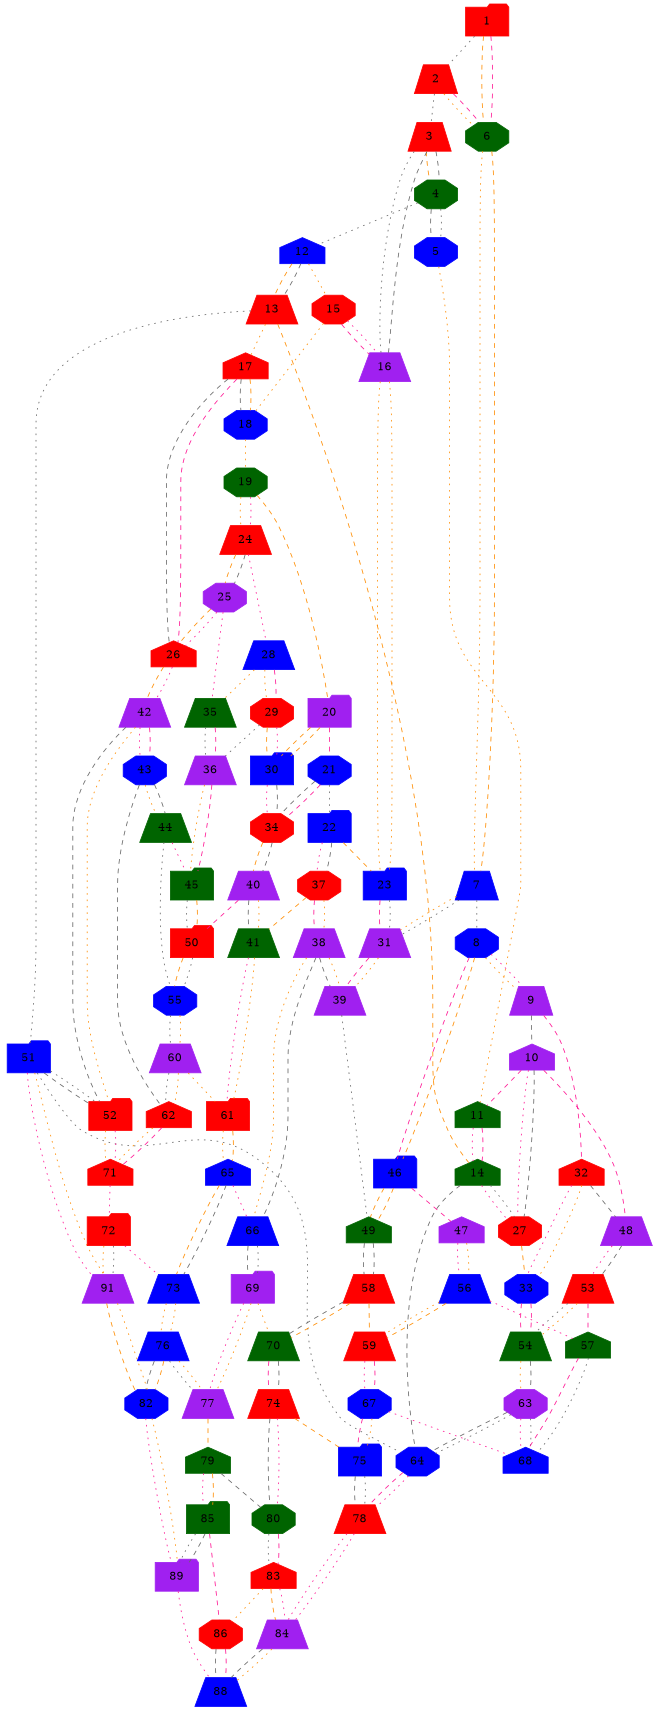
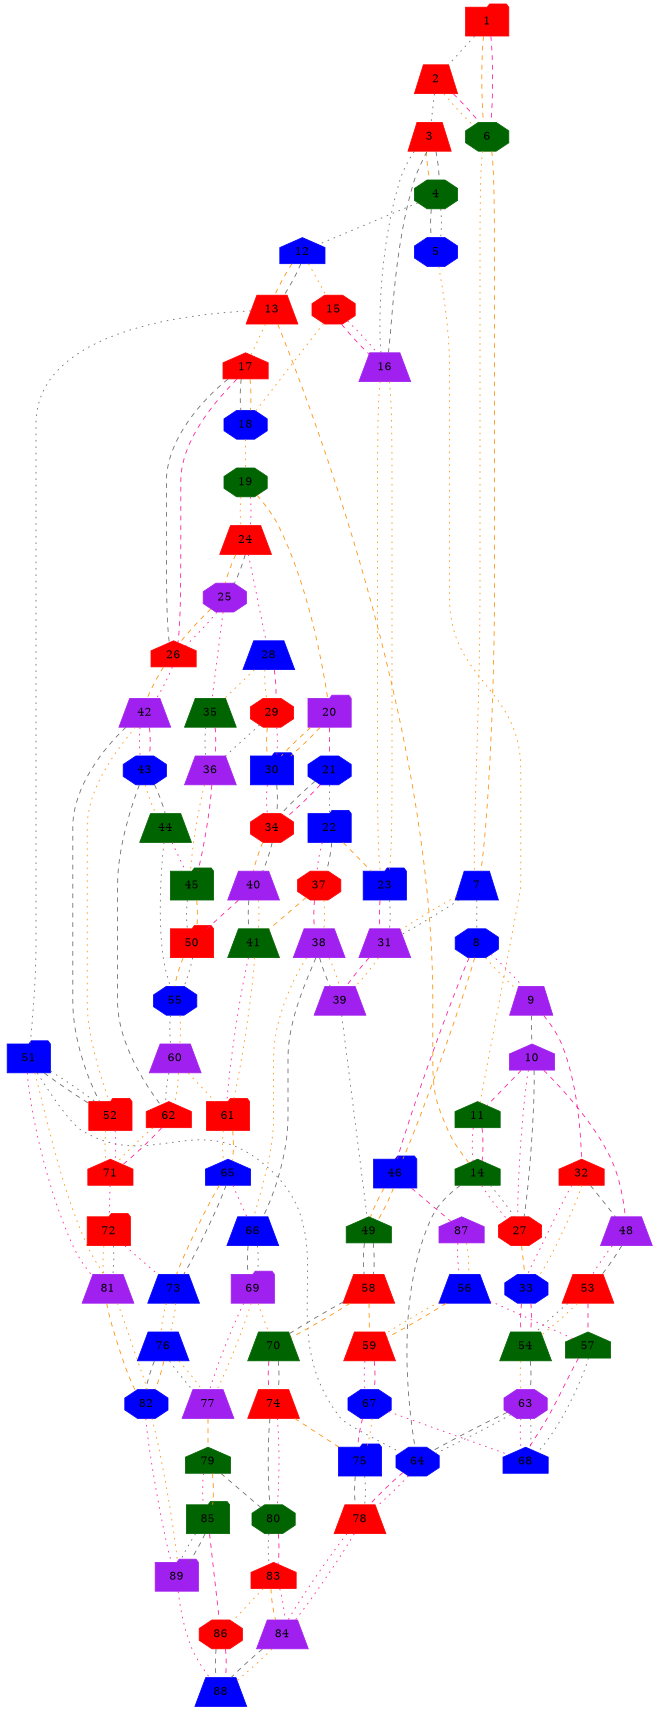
node "47": label "47" -> "87"
node "91": label "91" -> "81"
